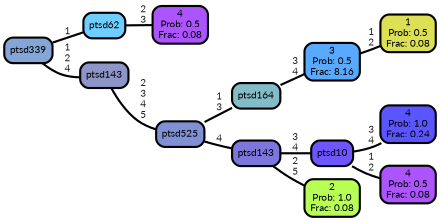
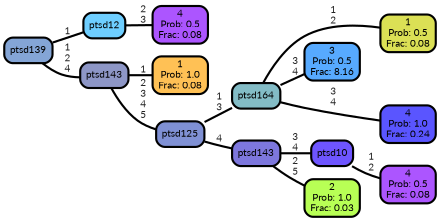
node "ptsd62": label "ptsd62" -> "ptsd12"
node "ptsd339": label "ptsd339" -> "ptsd139"
edge "1 Prob: 0.5 Frac: 0.08" -- "3 Prob: 0.5 Frac: 8.16": now "1 Prob: 0.5 Frac: 0.08" -- "ptsd164"
node "1 Prob: 1.0 Frac: 0.08": added
node "ptsd525": label "ptsd525" -> "ptsd125"
edge "4 Prob: 1.0 Frac: 0.24" -- "ptsd10": now "4 Prob: 1.0 Frac: 0.24" -- "ptsd164"
node "2 Prob: 1.0 Frac: 0.08": label "2 Prob: 1.0 Frac: 0.08" -> "2 Prob: 1.0 Frac: 0.03"
